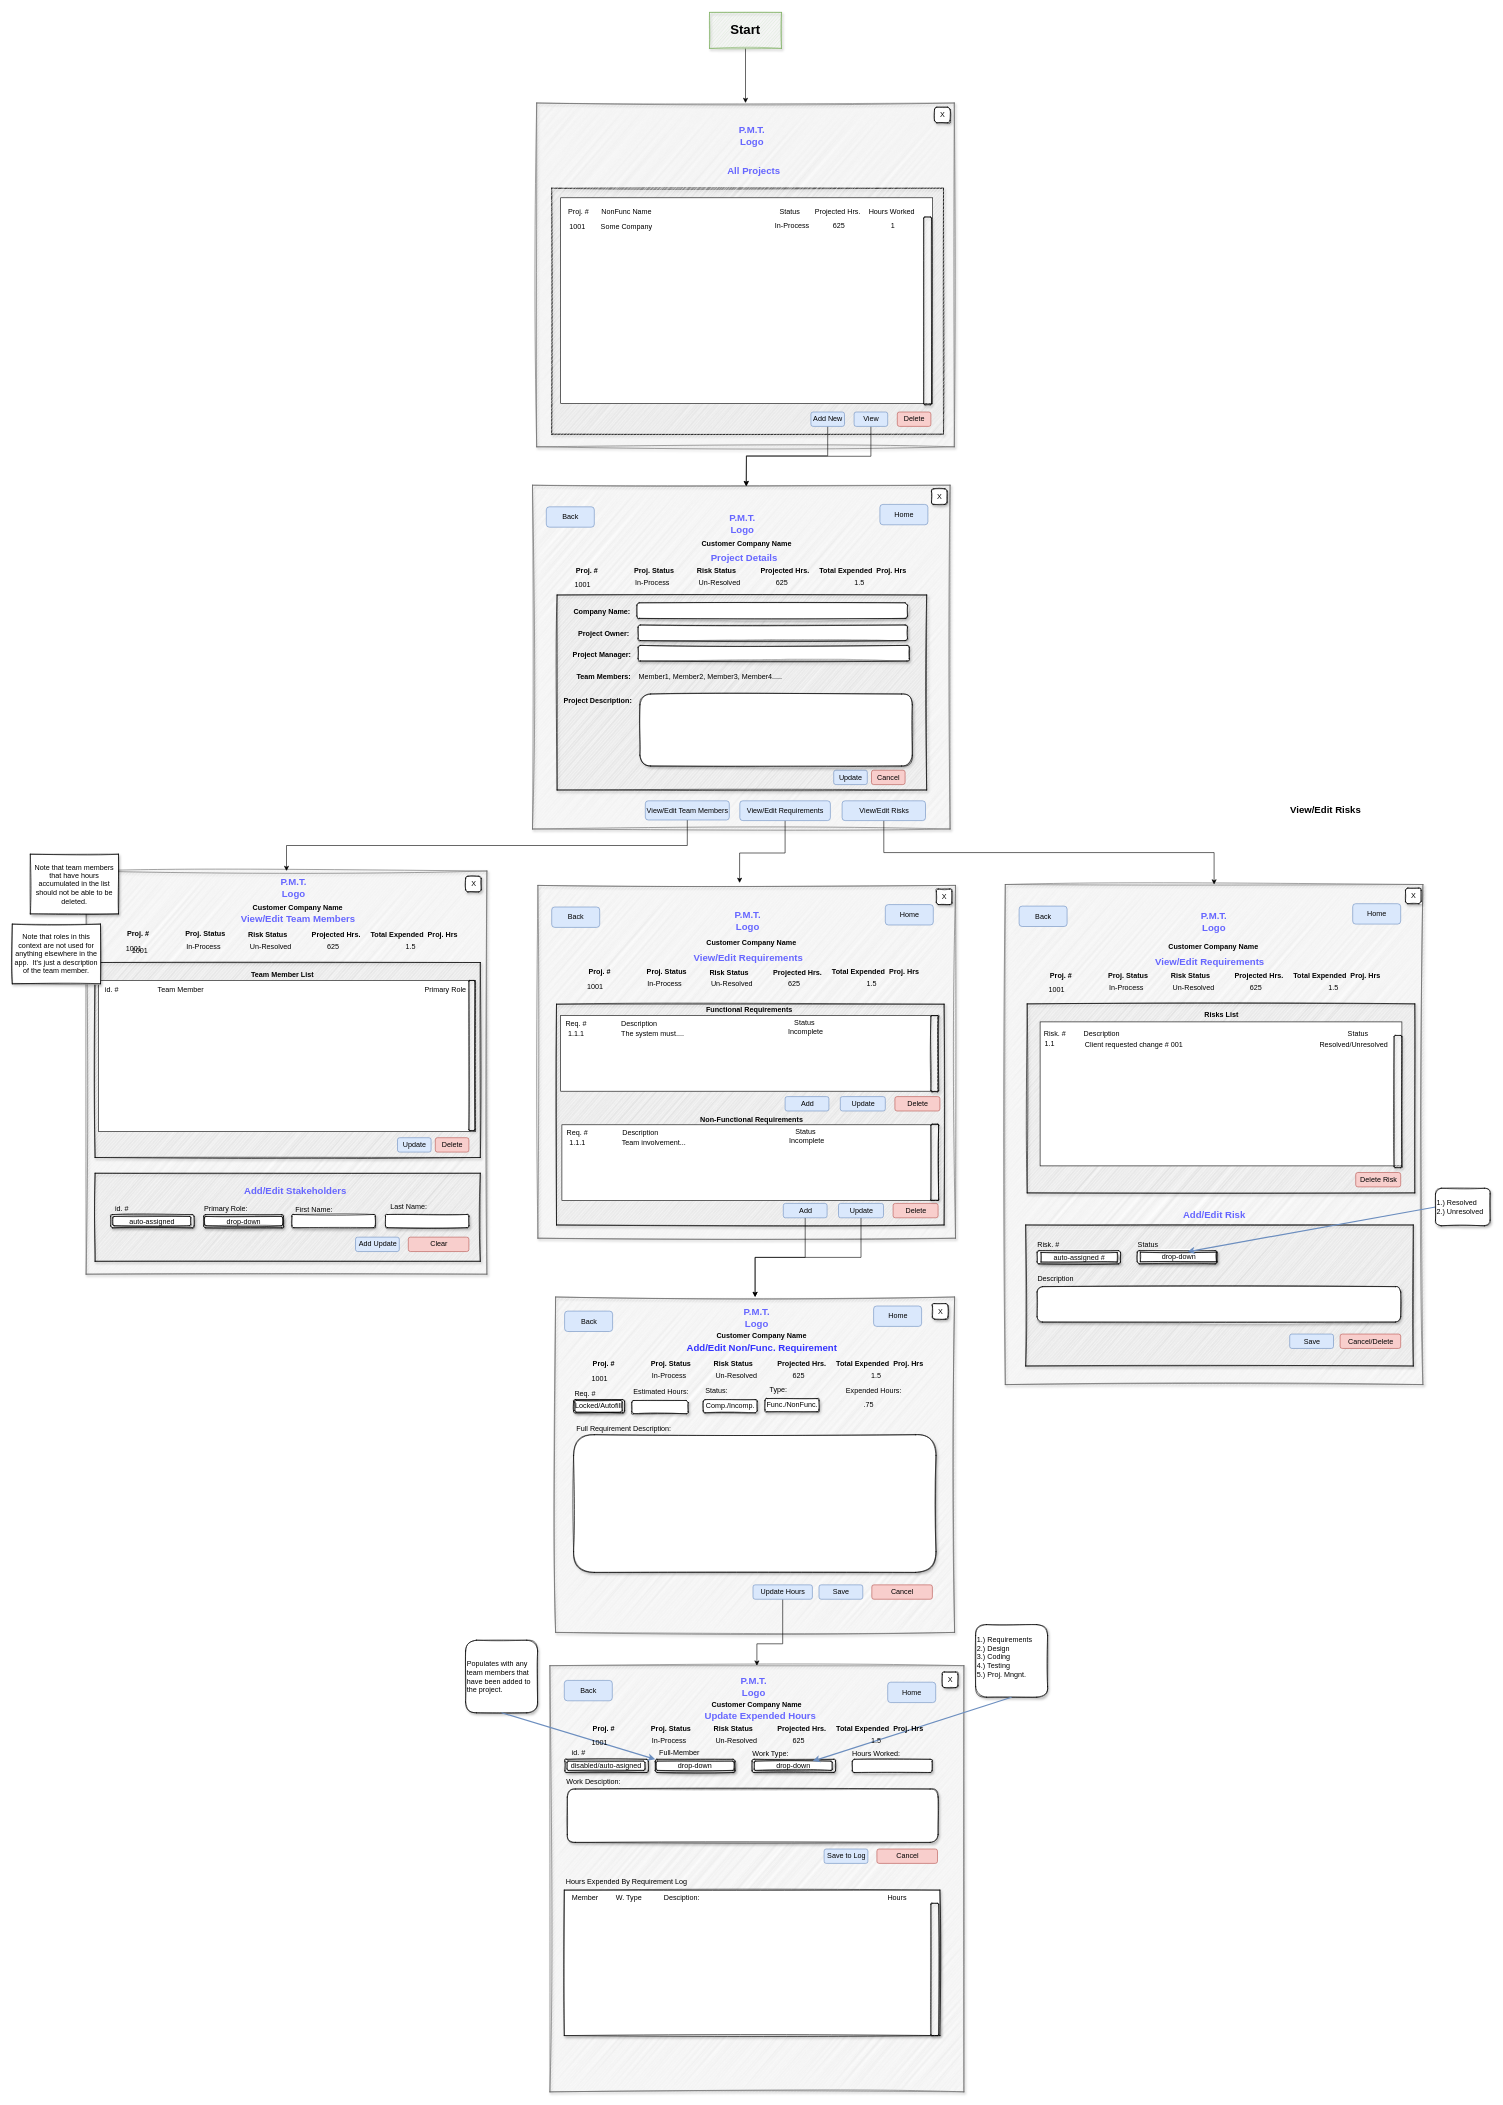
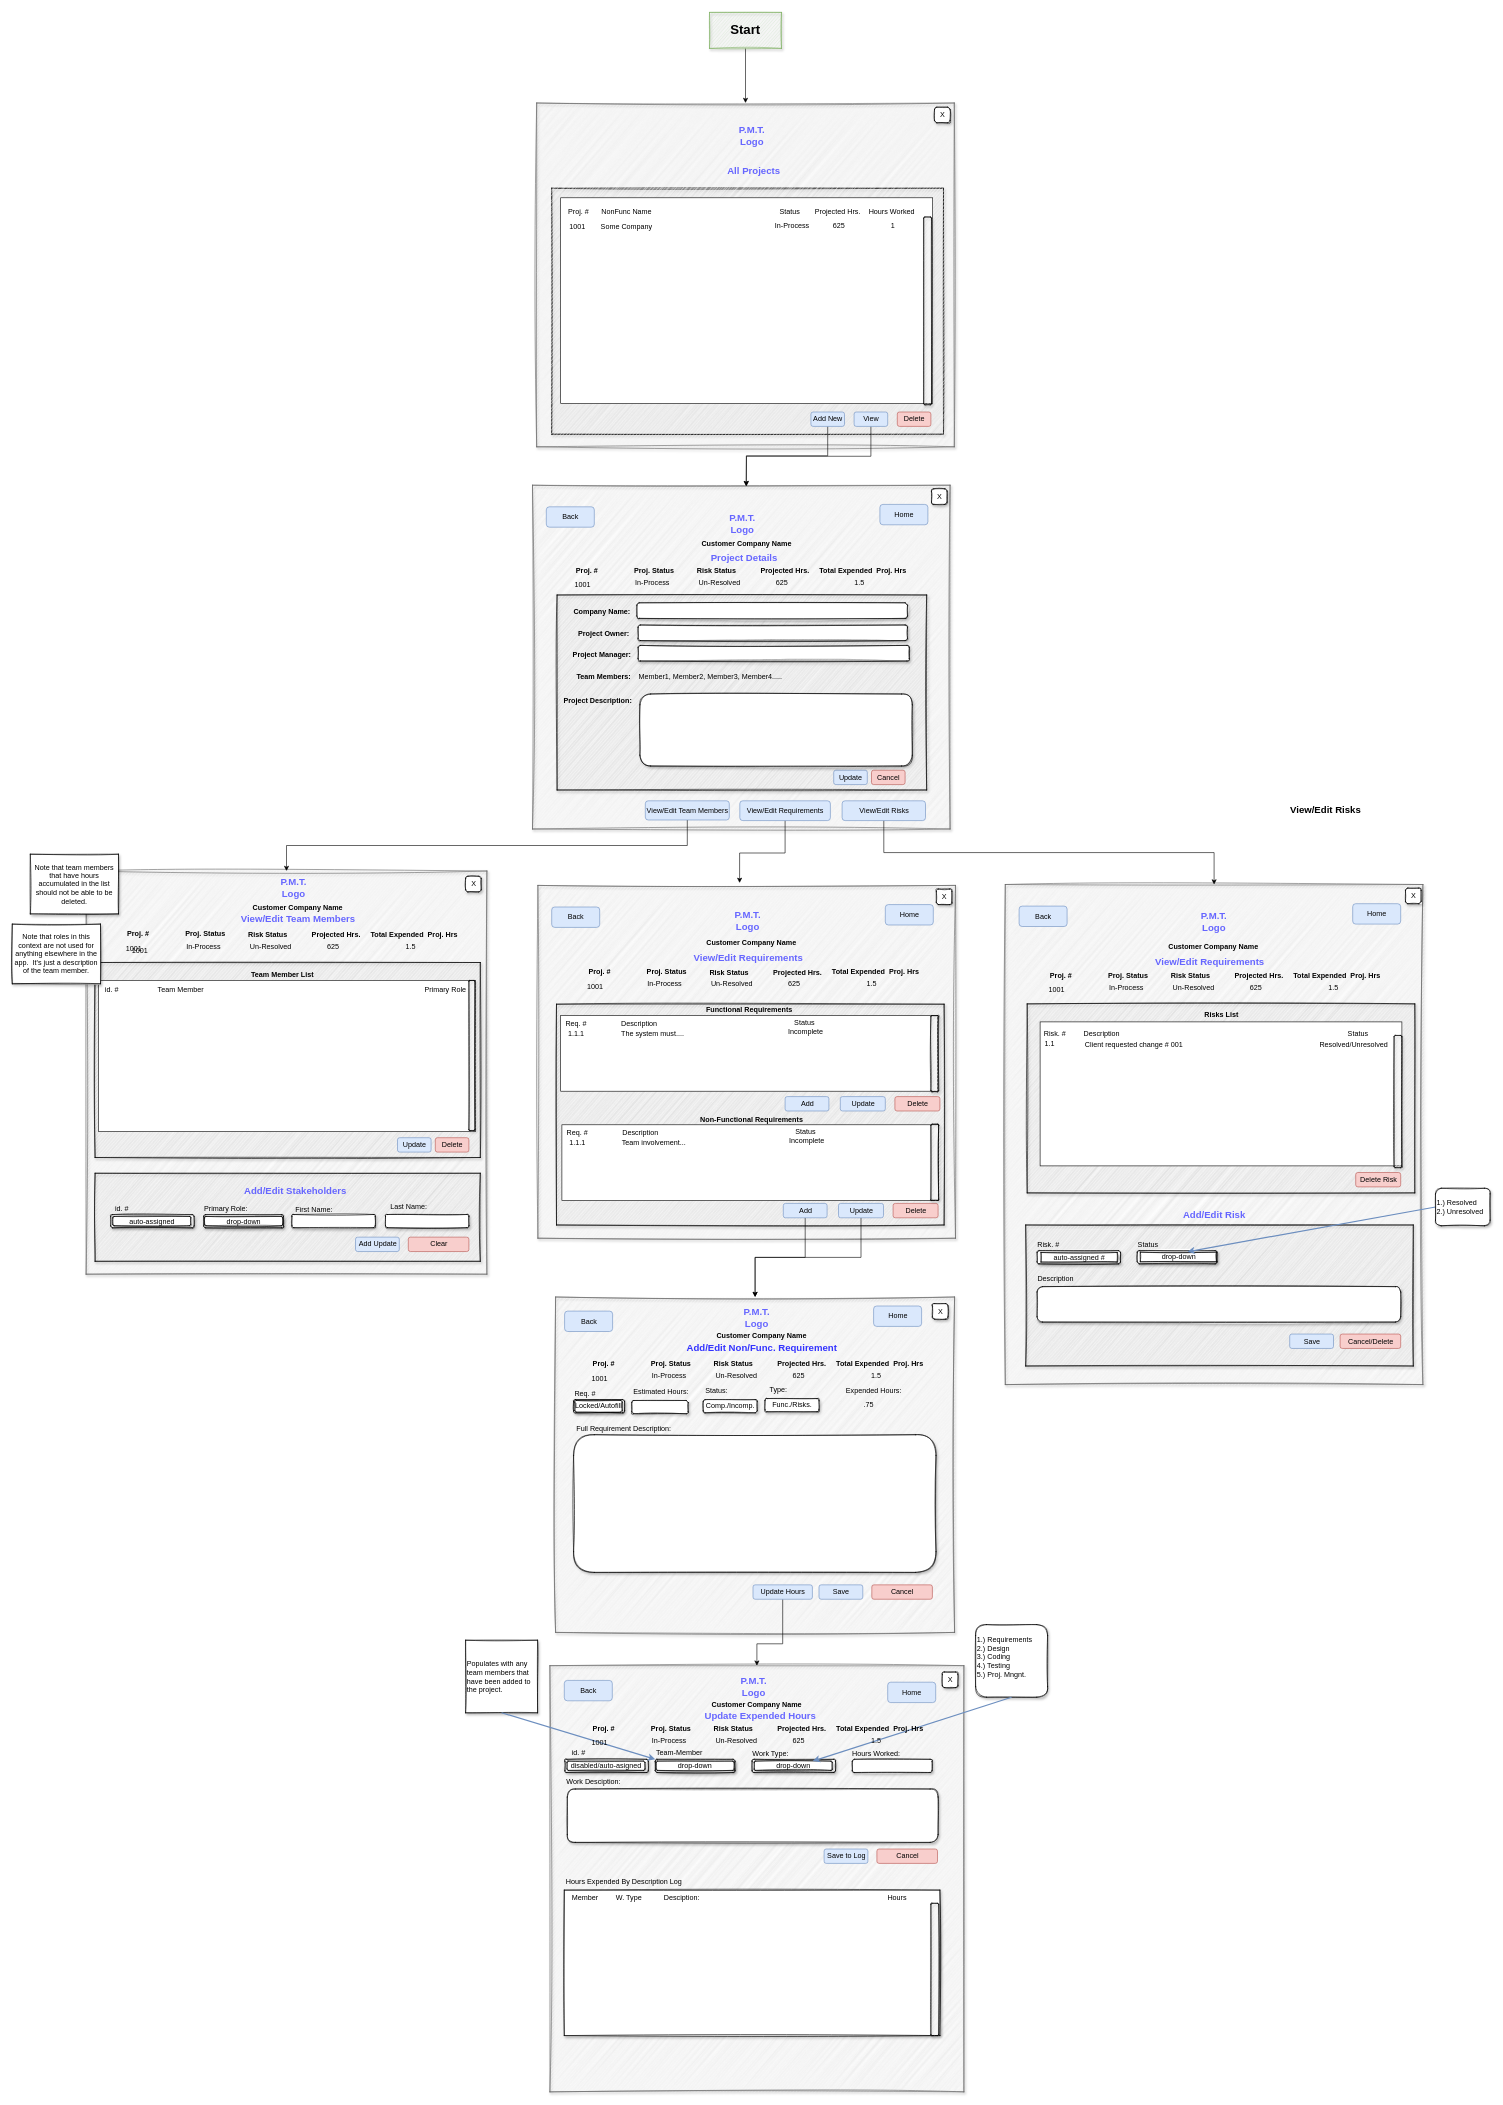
node "Func./NonFunc.": label "Func./NonFunc." -> "Func./Risks."
node "Populates with any team members that have been added to the project.": shape rounded rectangle -> rectangle
node "Full-Member": label "Full-Member" -> "Team-Member"
node "Hours Expended By Requirement Log": label "Hours Expended By Requirement Log" -> "Hours Expended By Description Log"
